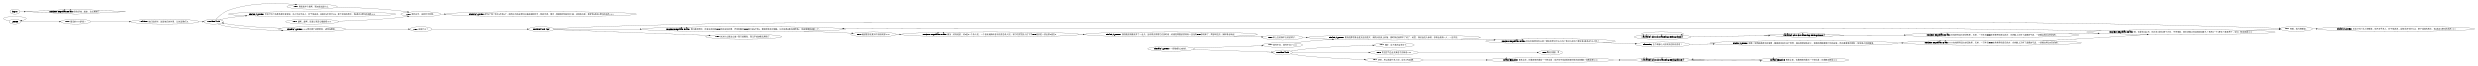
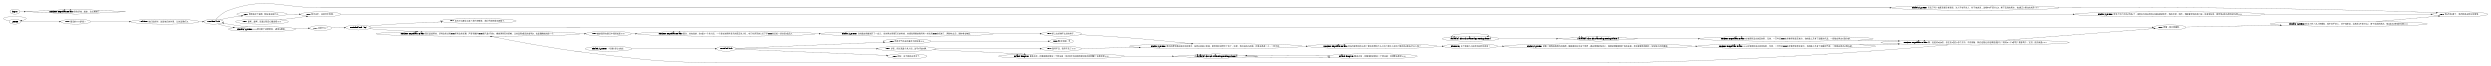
node "You: 我*不想*要了。我不想再去想任何事情。": added
edge "Limbic System: 一切都*那么*的好。" -> "You: 我等不及。我等不及了……": now "You: 好吧，所以我是个杀人犯，这可*不妙*啊。" -> "You: 我等不及。我等不及了……"
